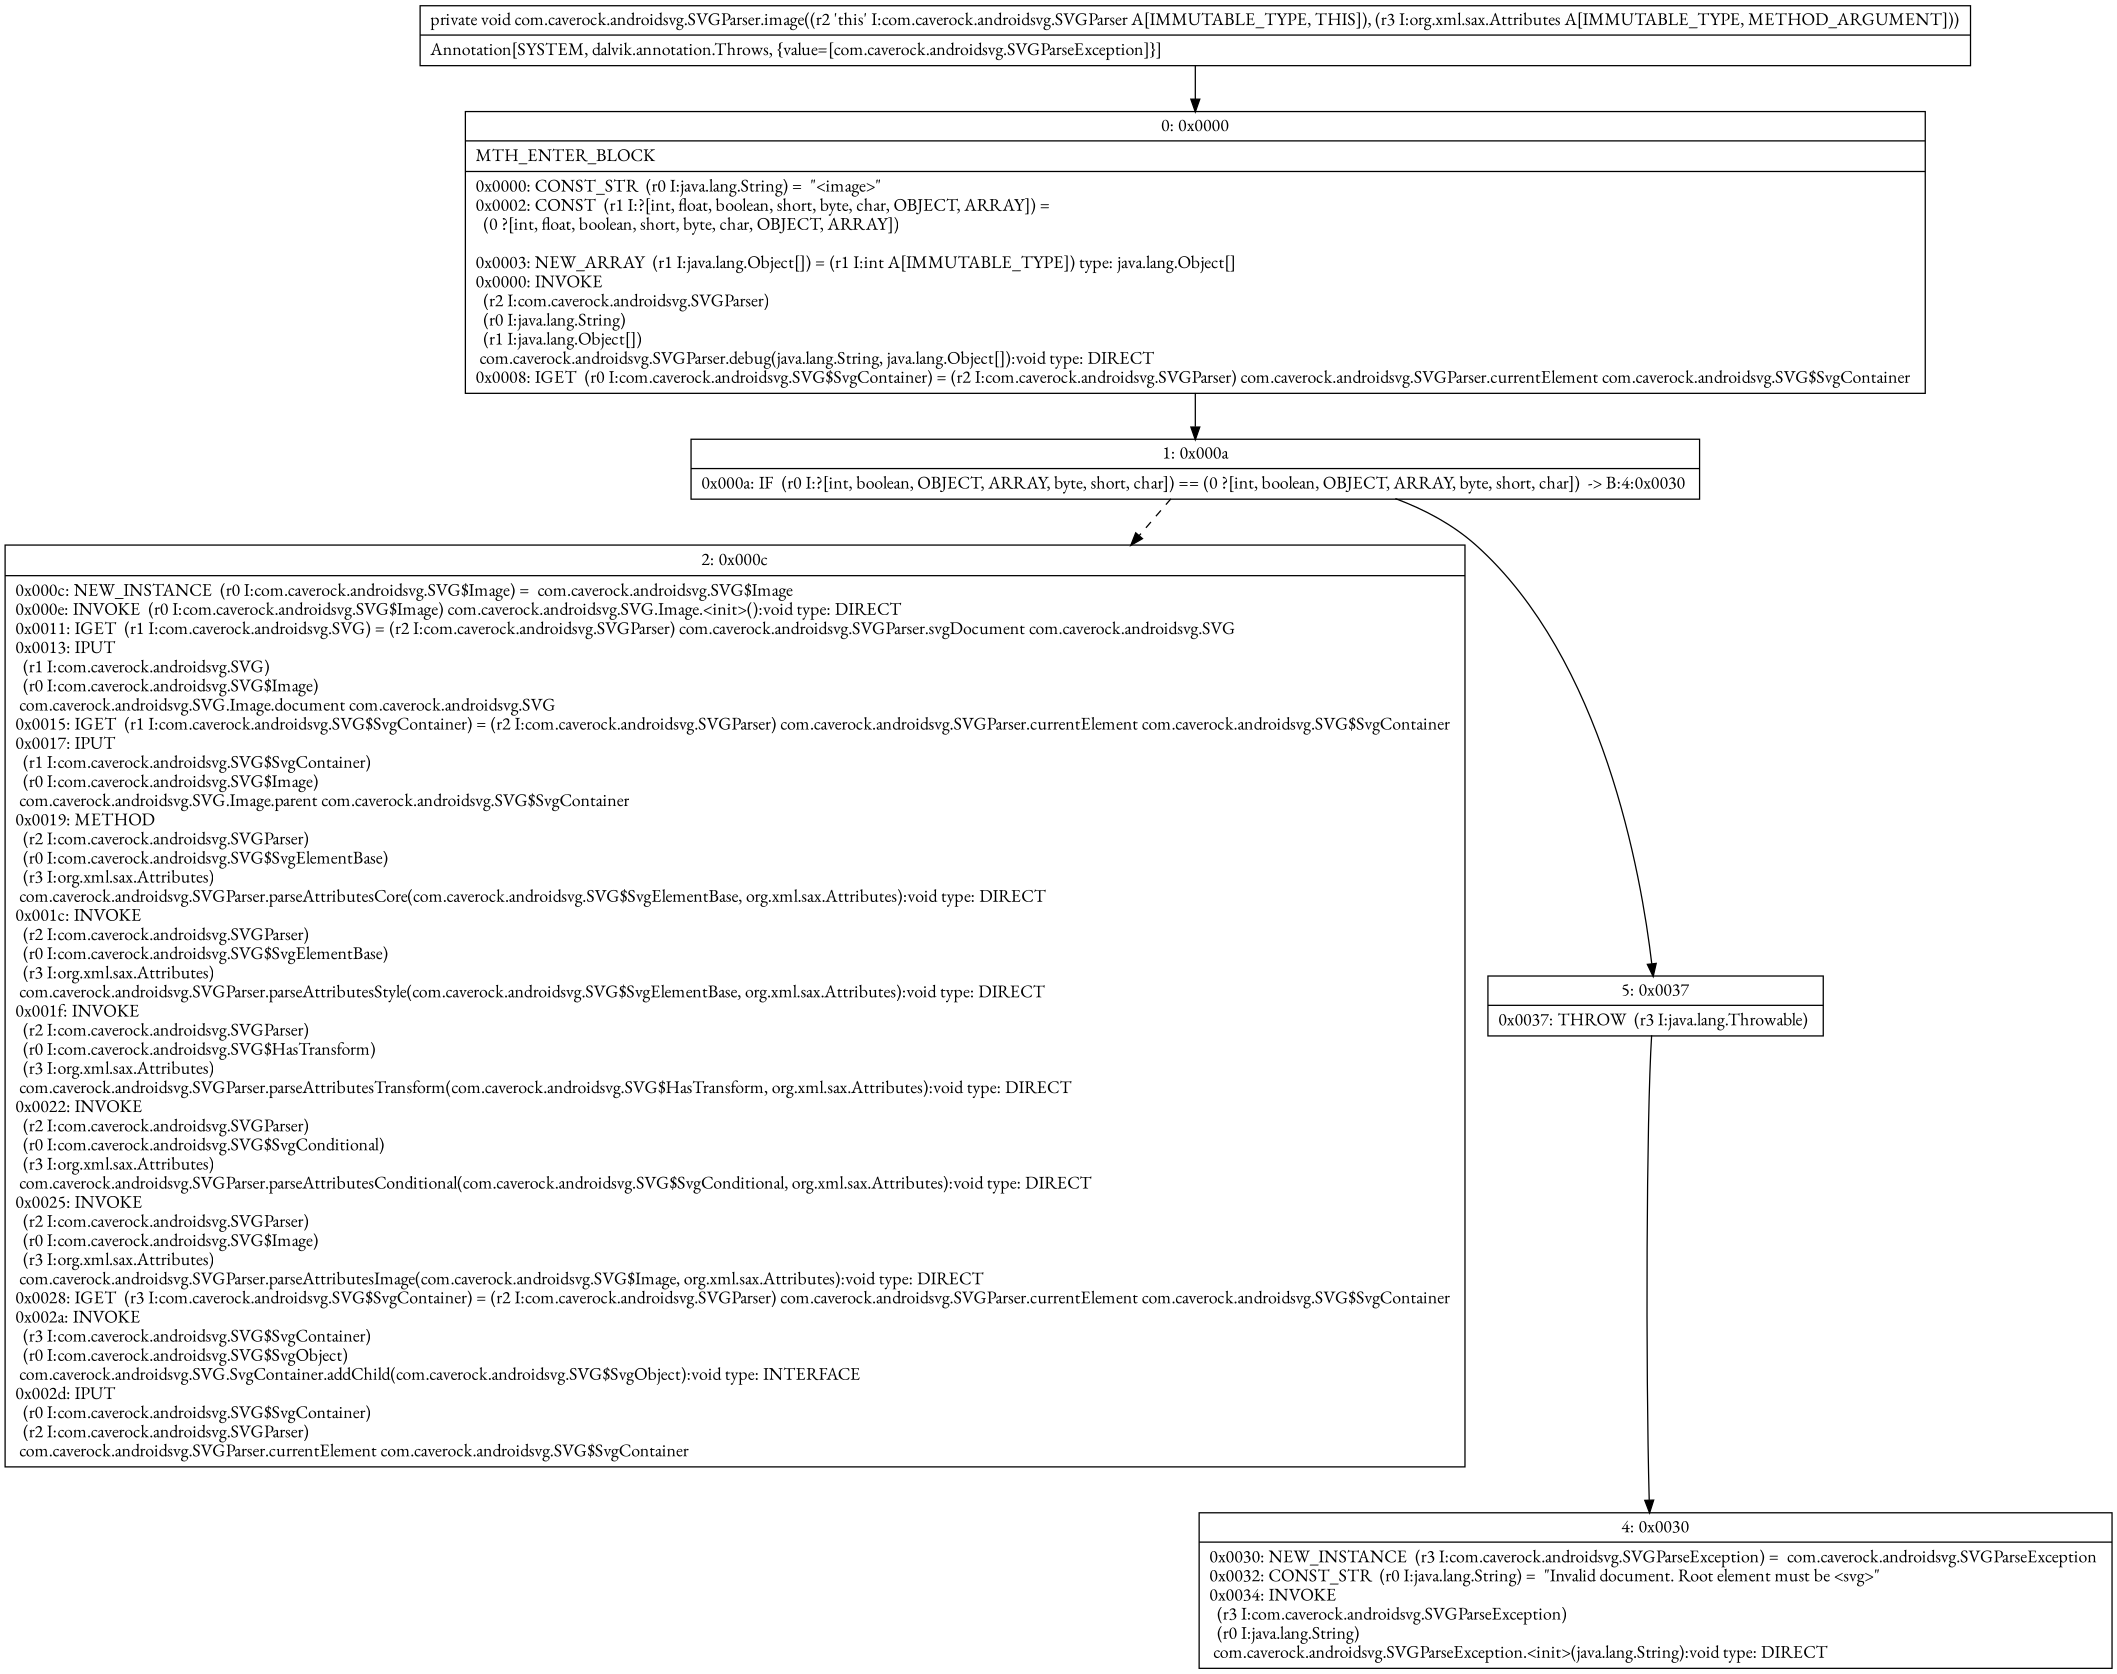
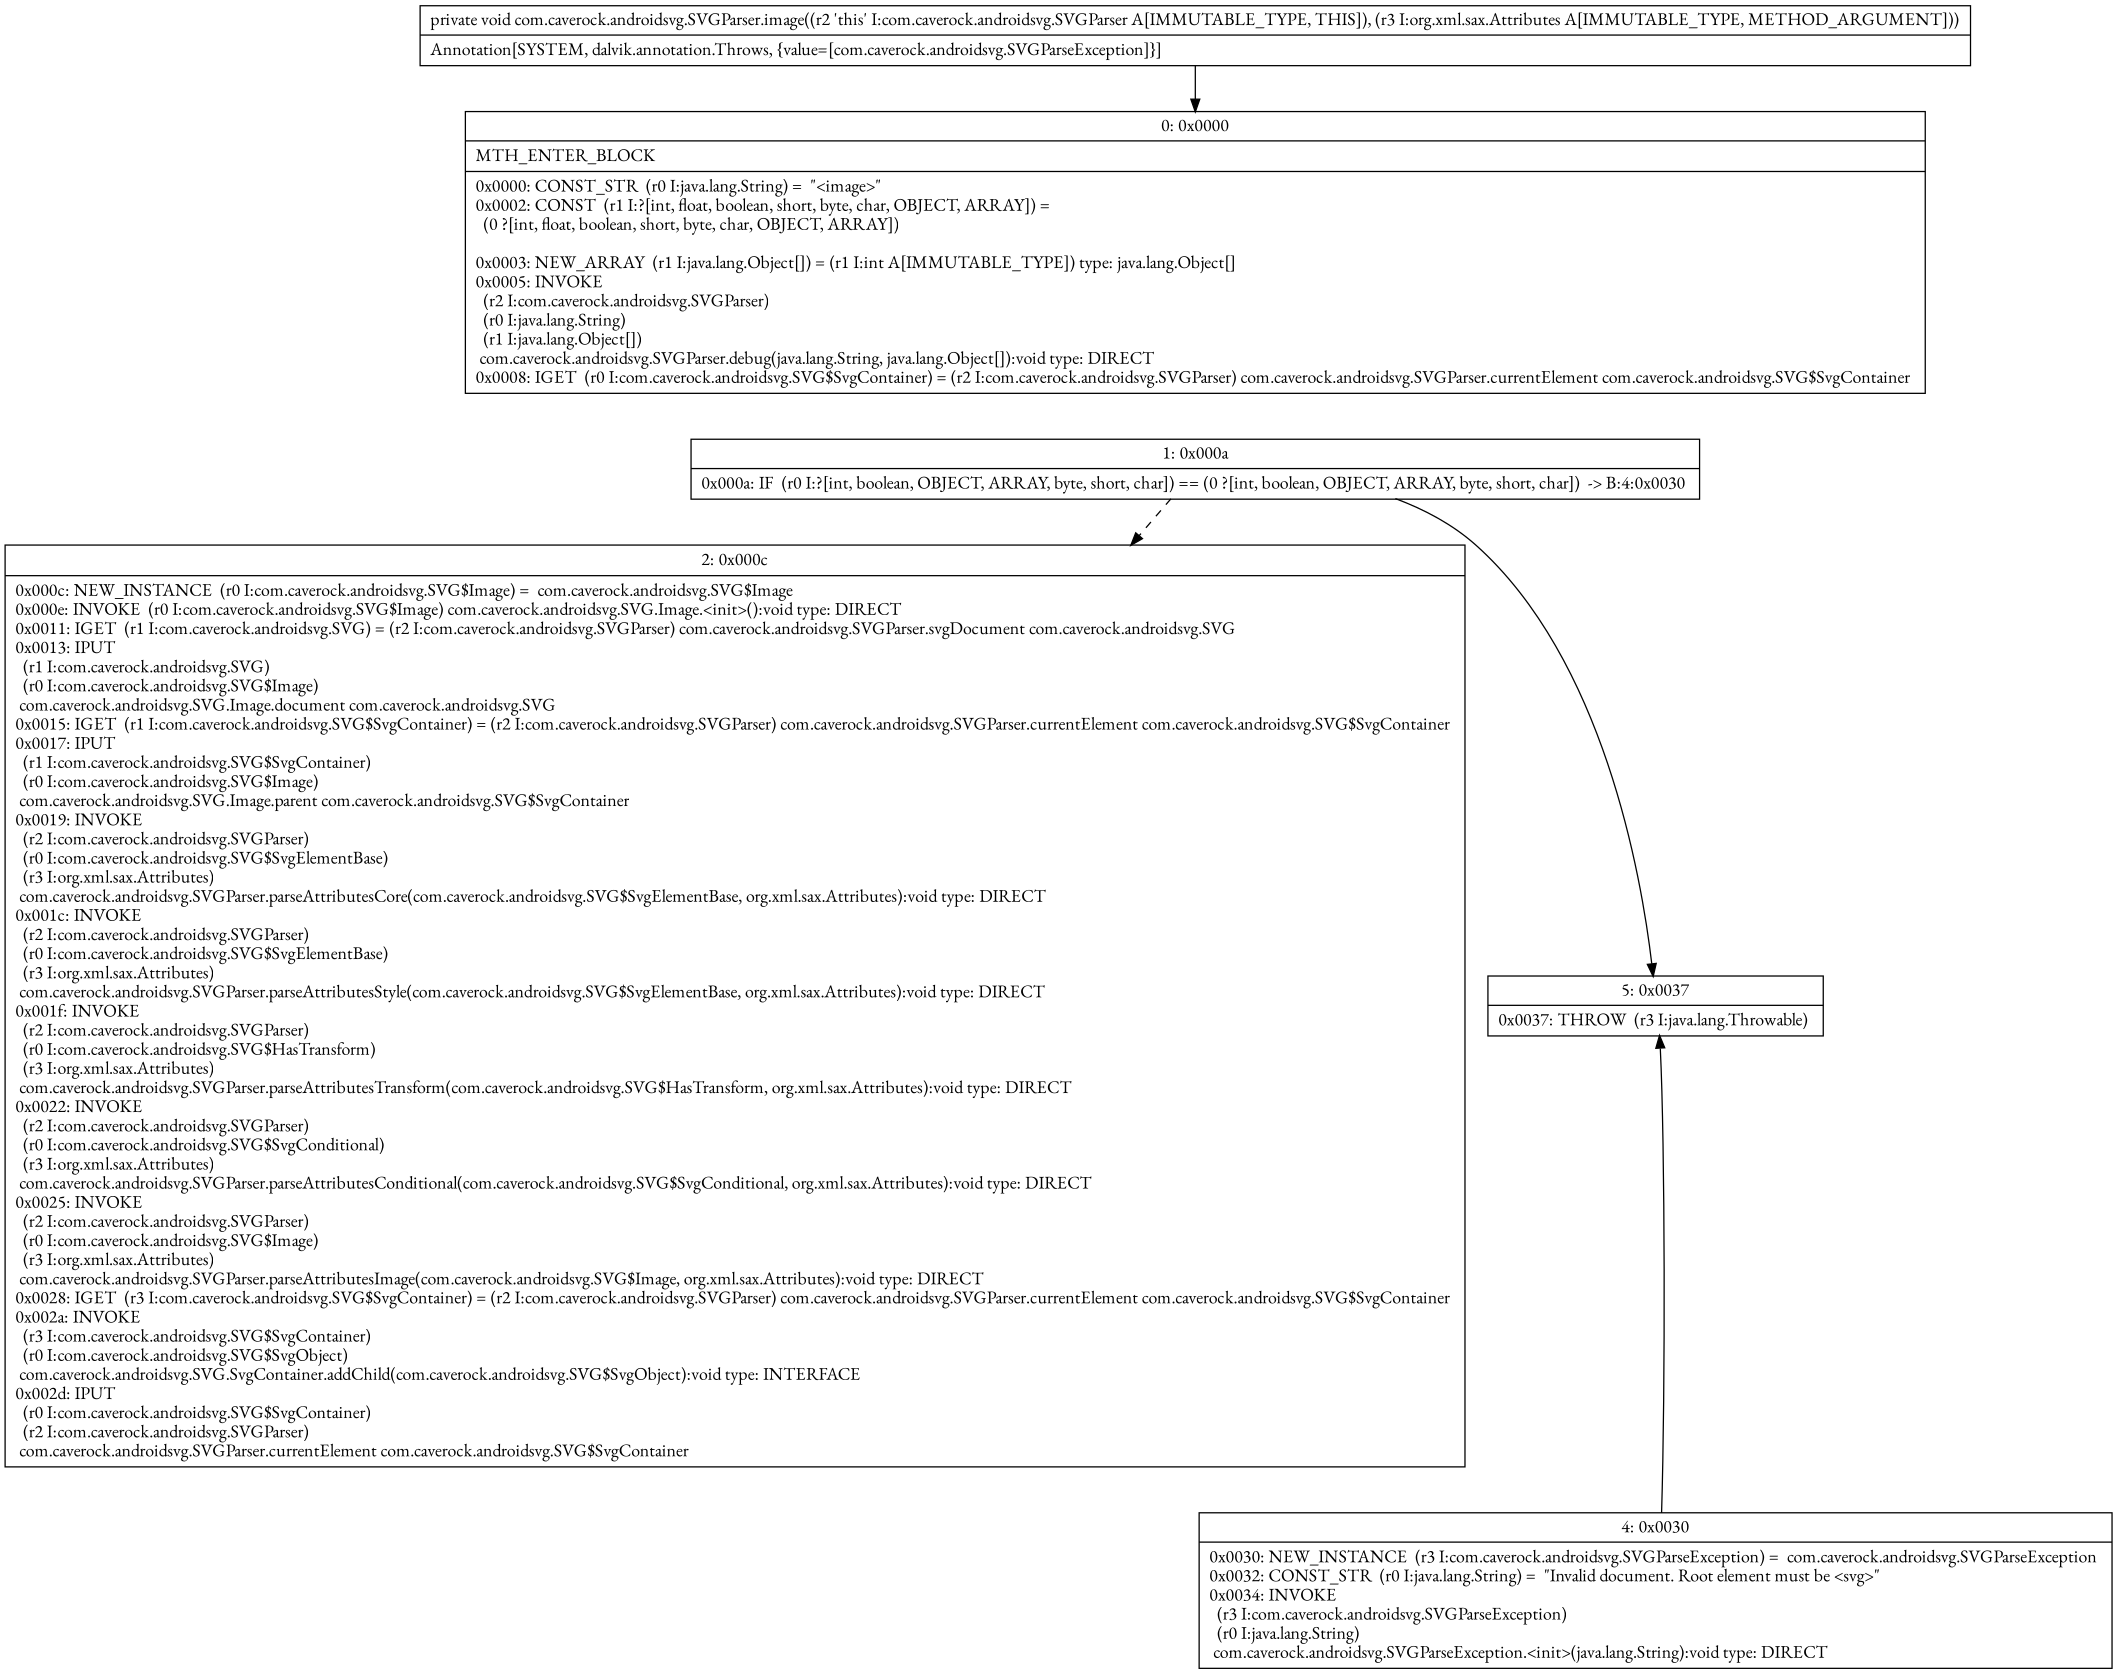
node "0: 0x0000": text "0x0000: INVOKE" -> "0x0005: INVOKE"
edge "0: 0x0000" -> "1: 0x000a": removed
node "2: 0x000c": text "0x0019: METHOD" -> "0x0019: INVOKE"
edge "5: 0x0037" -> "4: 0x0030": reversed
